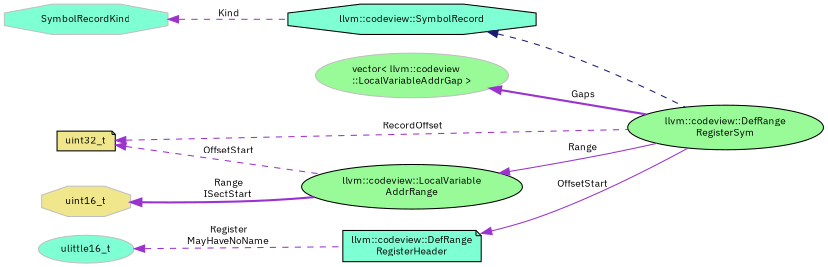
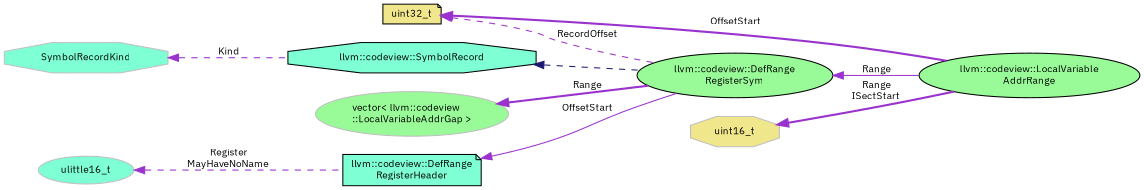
edge "llvm::codeview::DefRange RegisterSym" -> "vector< llvm::codeview ::LocalVariableAddrGap >": label " Gaps" -> " Range"
edge "llvm::codeview::DefRange RegisterSym" -> "llvm::codeview::LocalVariable AddrRange": reversed
edge "llvm::codeview::LocalVariable AddrRange" -> "uint32_t": style dashed -> bold
